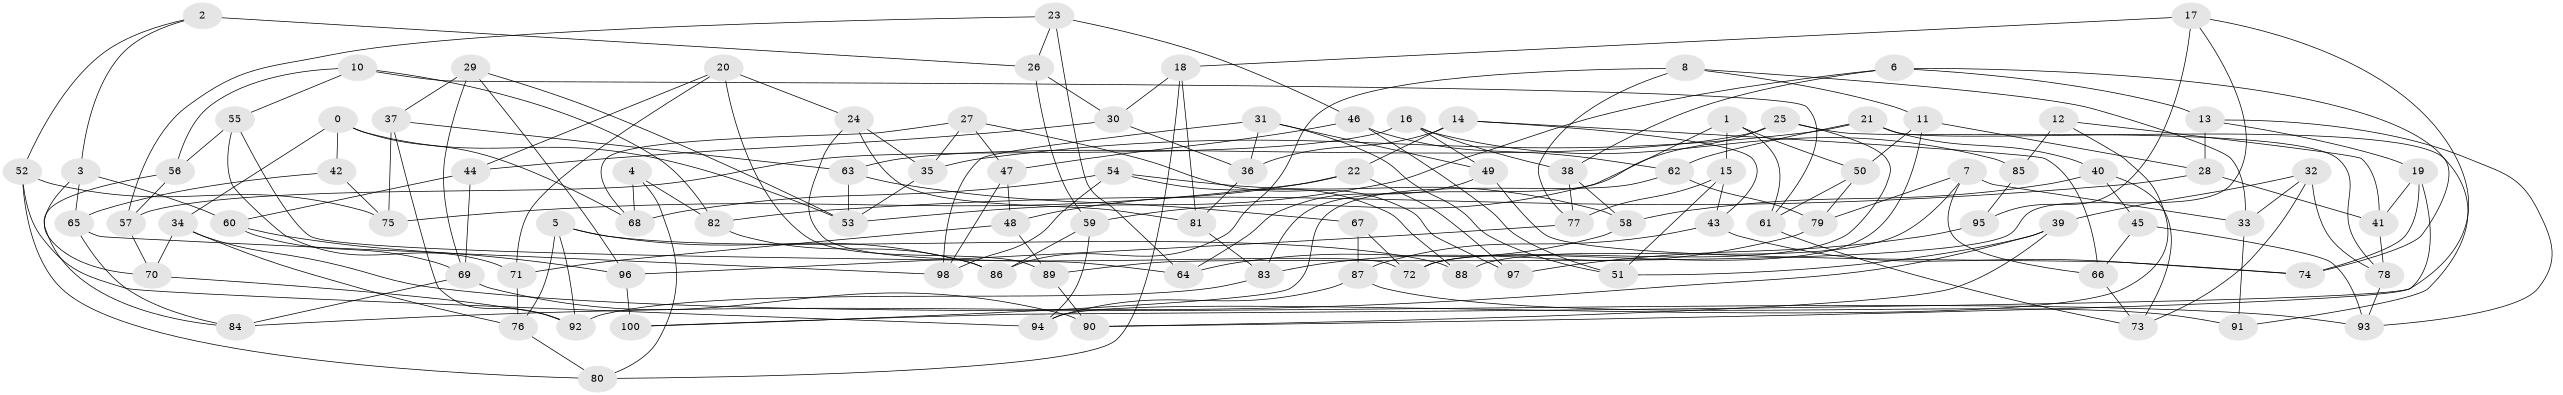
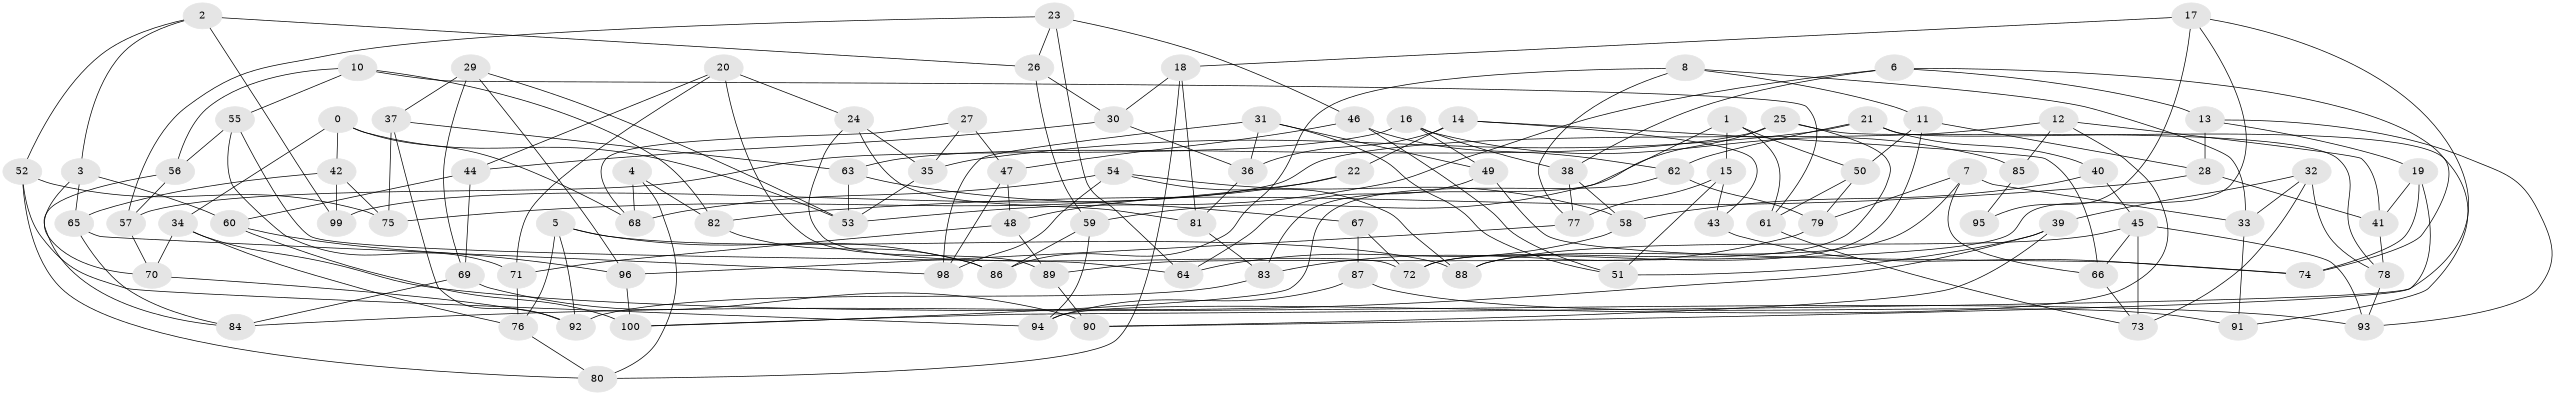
node "99": added
edge "43" -- "87": removed
edge "45" -- "88": added
edge "40" -- "73": now "45" -- "73"
edge "60" -- "69": now "60" -- "100"
node "97": removed
